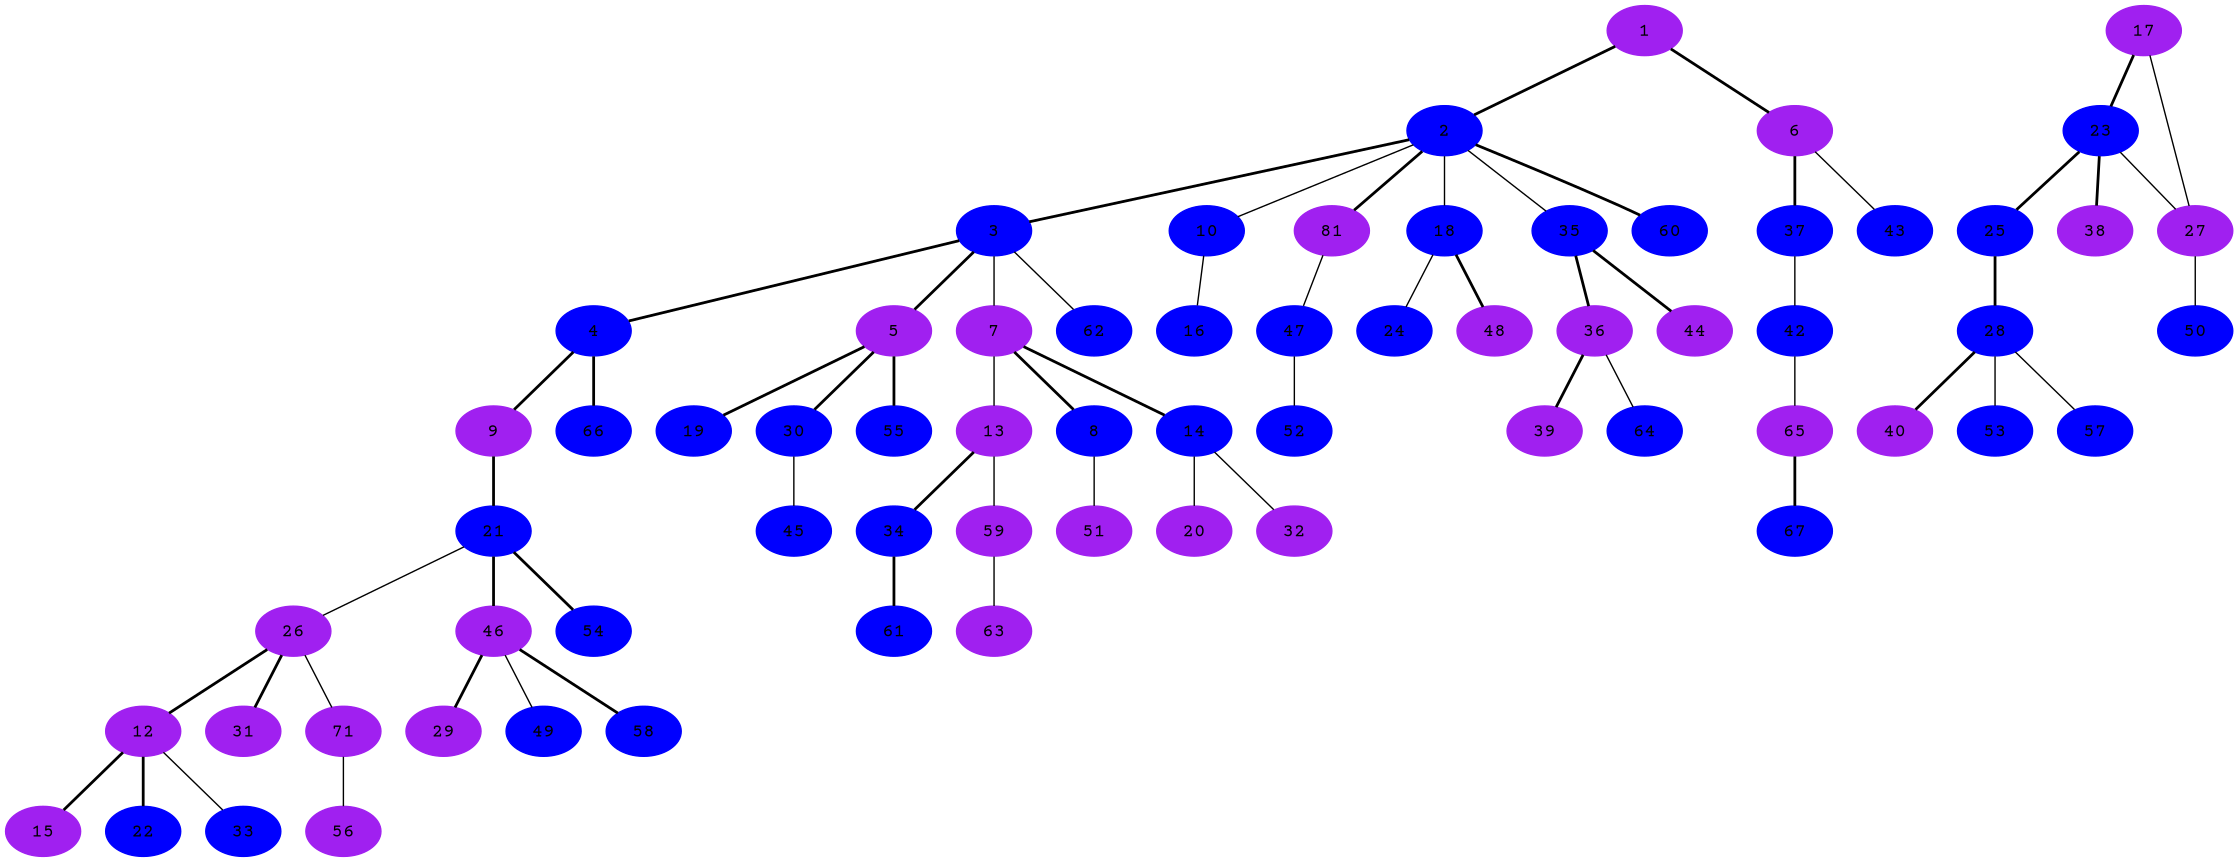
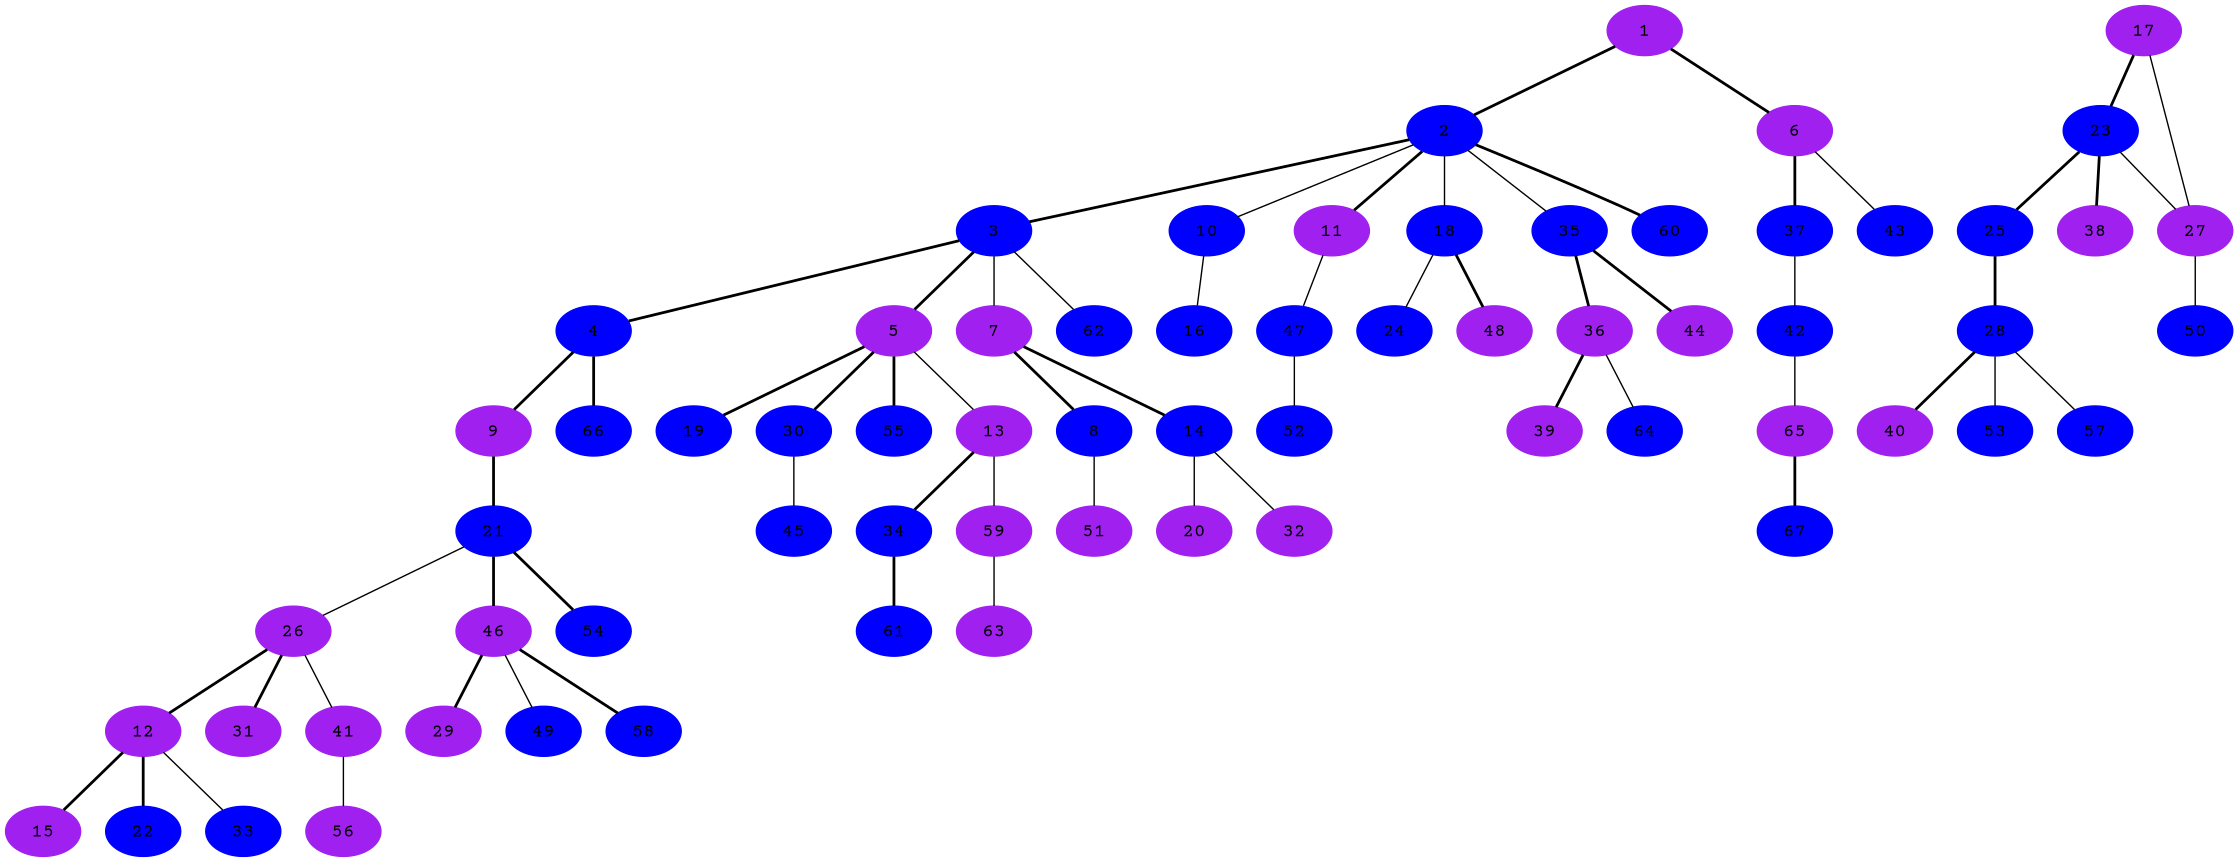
node "81": label "81" -> "11"
edge "7" -- "13": now "5" -- "13"
node "71": label "71" -> "41"
